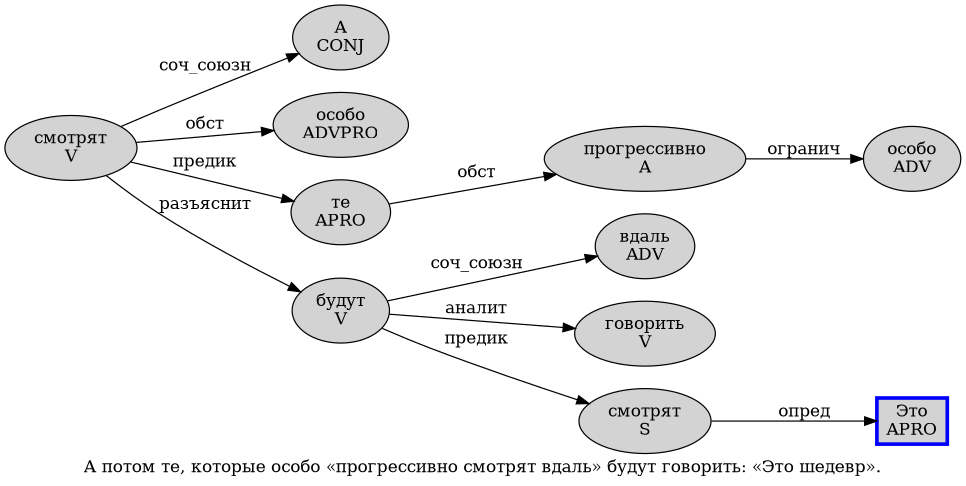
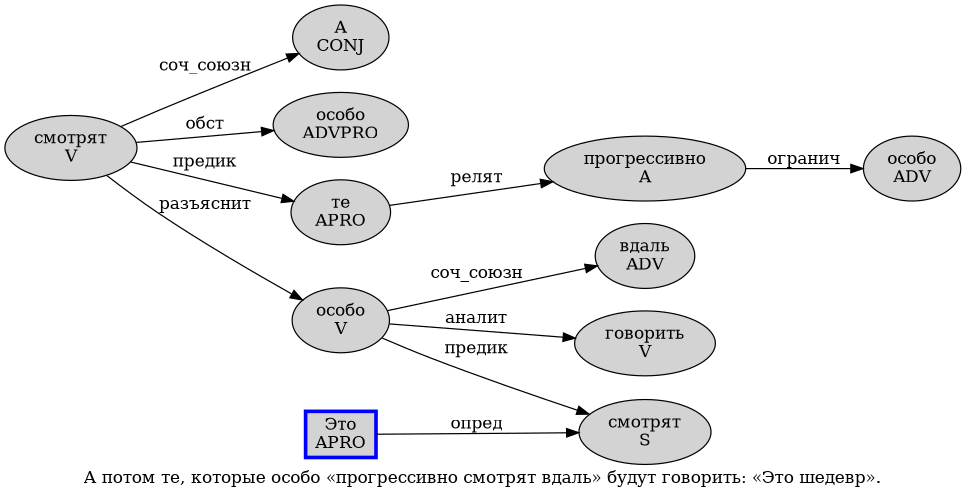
edge "те APRO" -> "прогрессивно A": label "обст" -> "релят"
node "будут V": label "будут V" -> "особо V"
edge "смотрят S" -> "Это APRO": reversed
